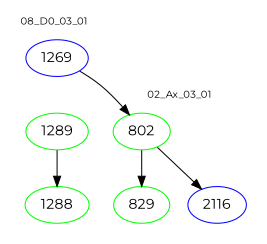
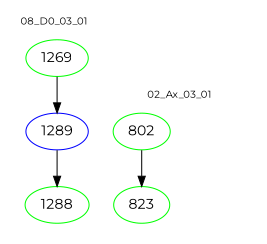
node "1269": color blue -> green
edge "1269" -> "802": now "1269" -> "1289"
node "1289": color green -> blue
node "829": label "829" -> "823"
node "2116": removed
